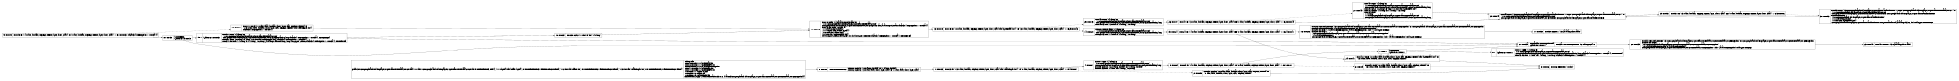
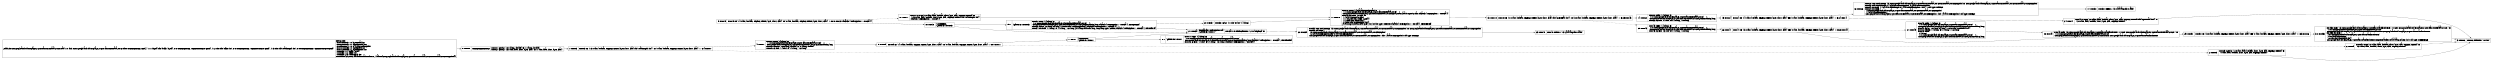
edge "30: 0x0053" -> "28: 0x004f": now "30: 0x0053" -> "3: 0x0006"
node "14: 0x0020": text "0x0020: ARGUMENT  (r4 I:long) =" -> "0x0020: IGET  (r4 I:long) ="
